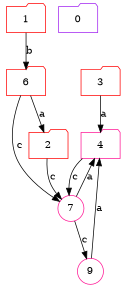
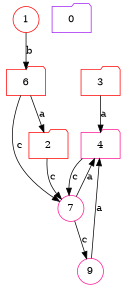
node "1": shape folder -> circle
